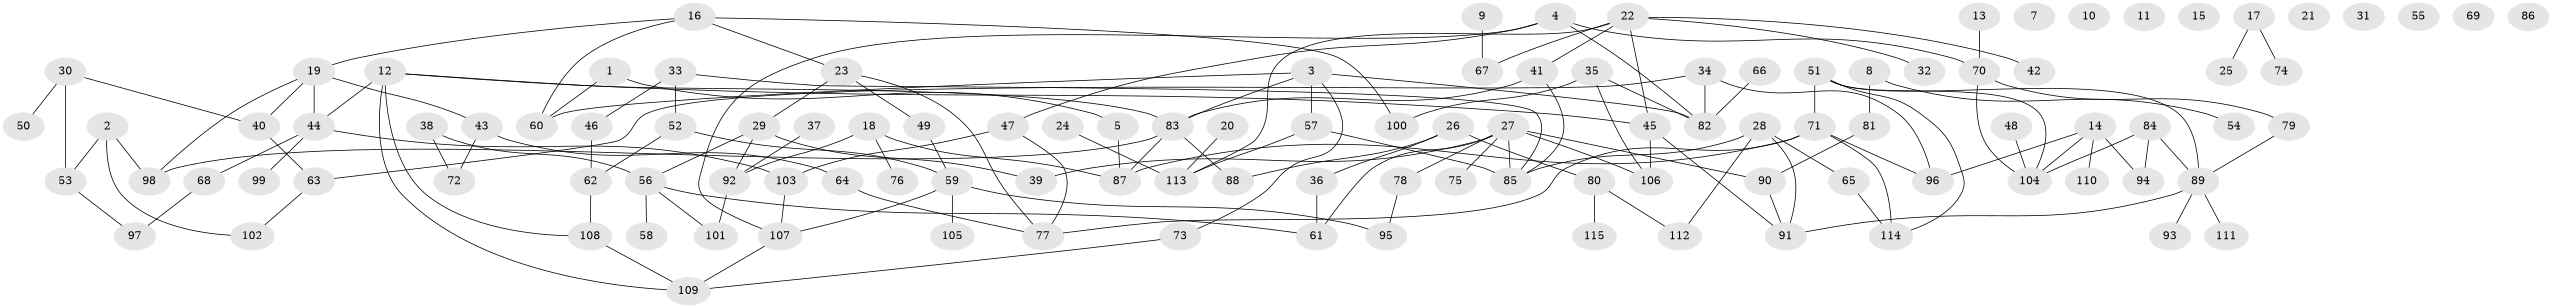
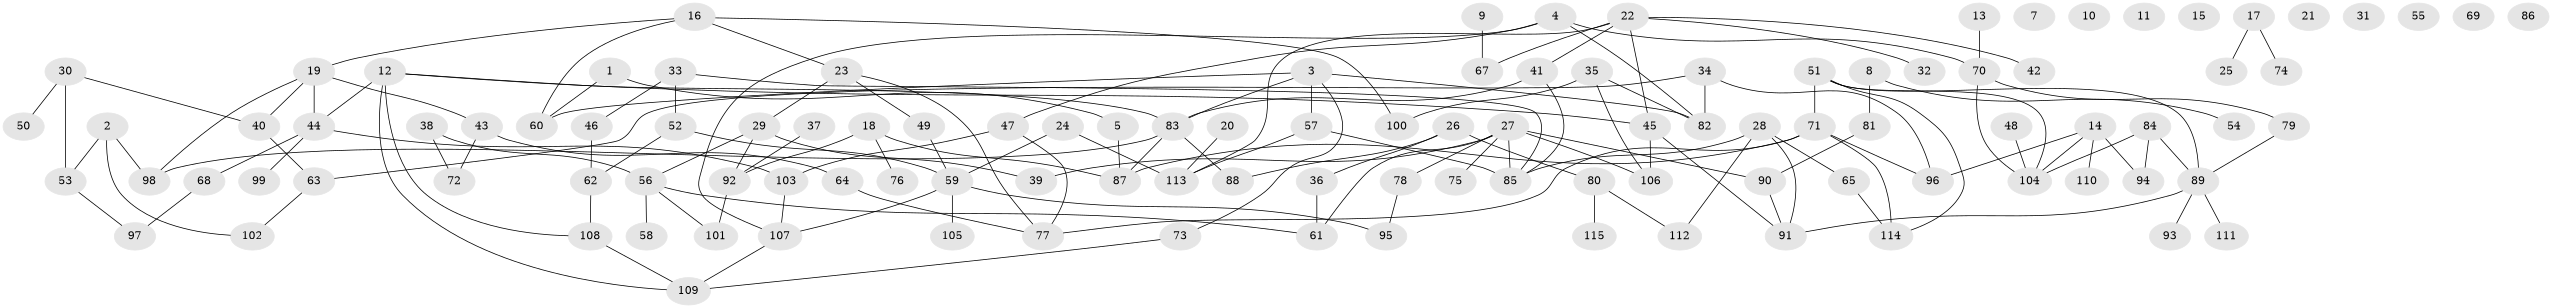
node "66": removed
edge "24" -- "59": added
